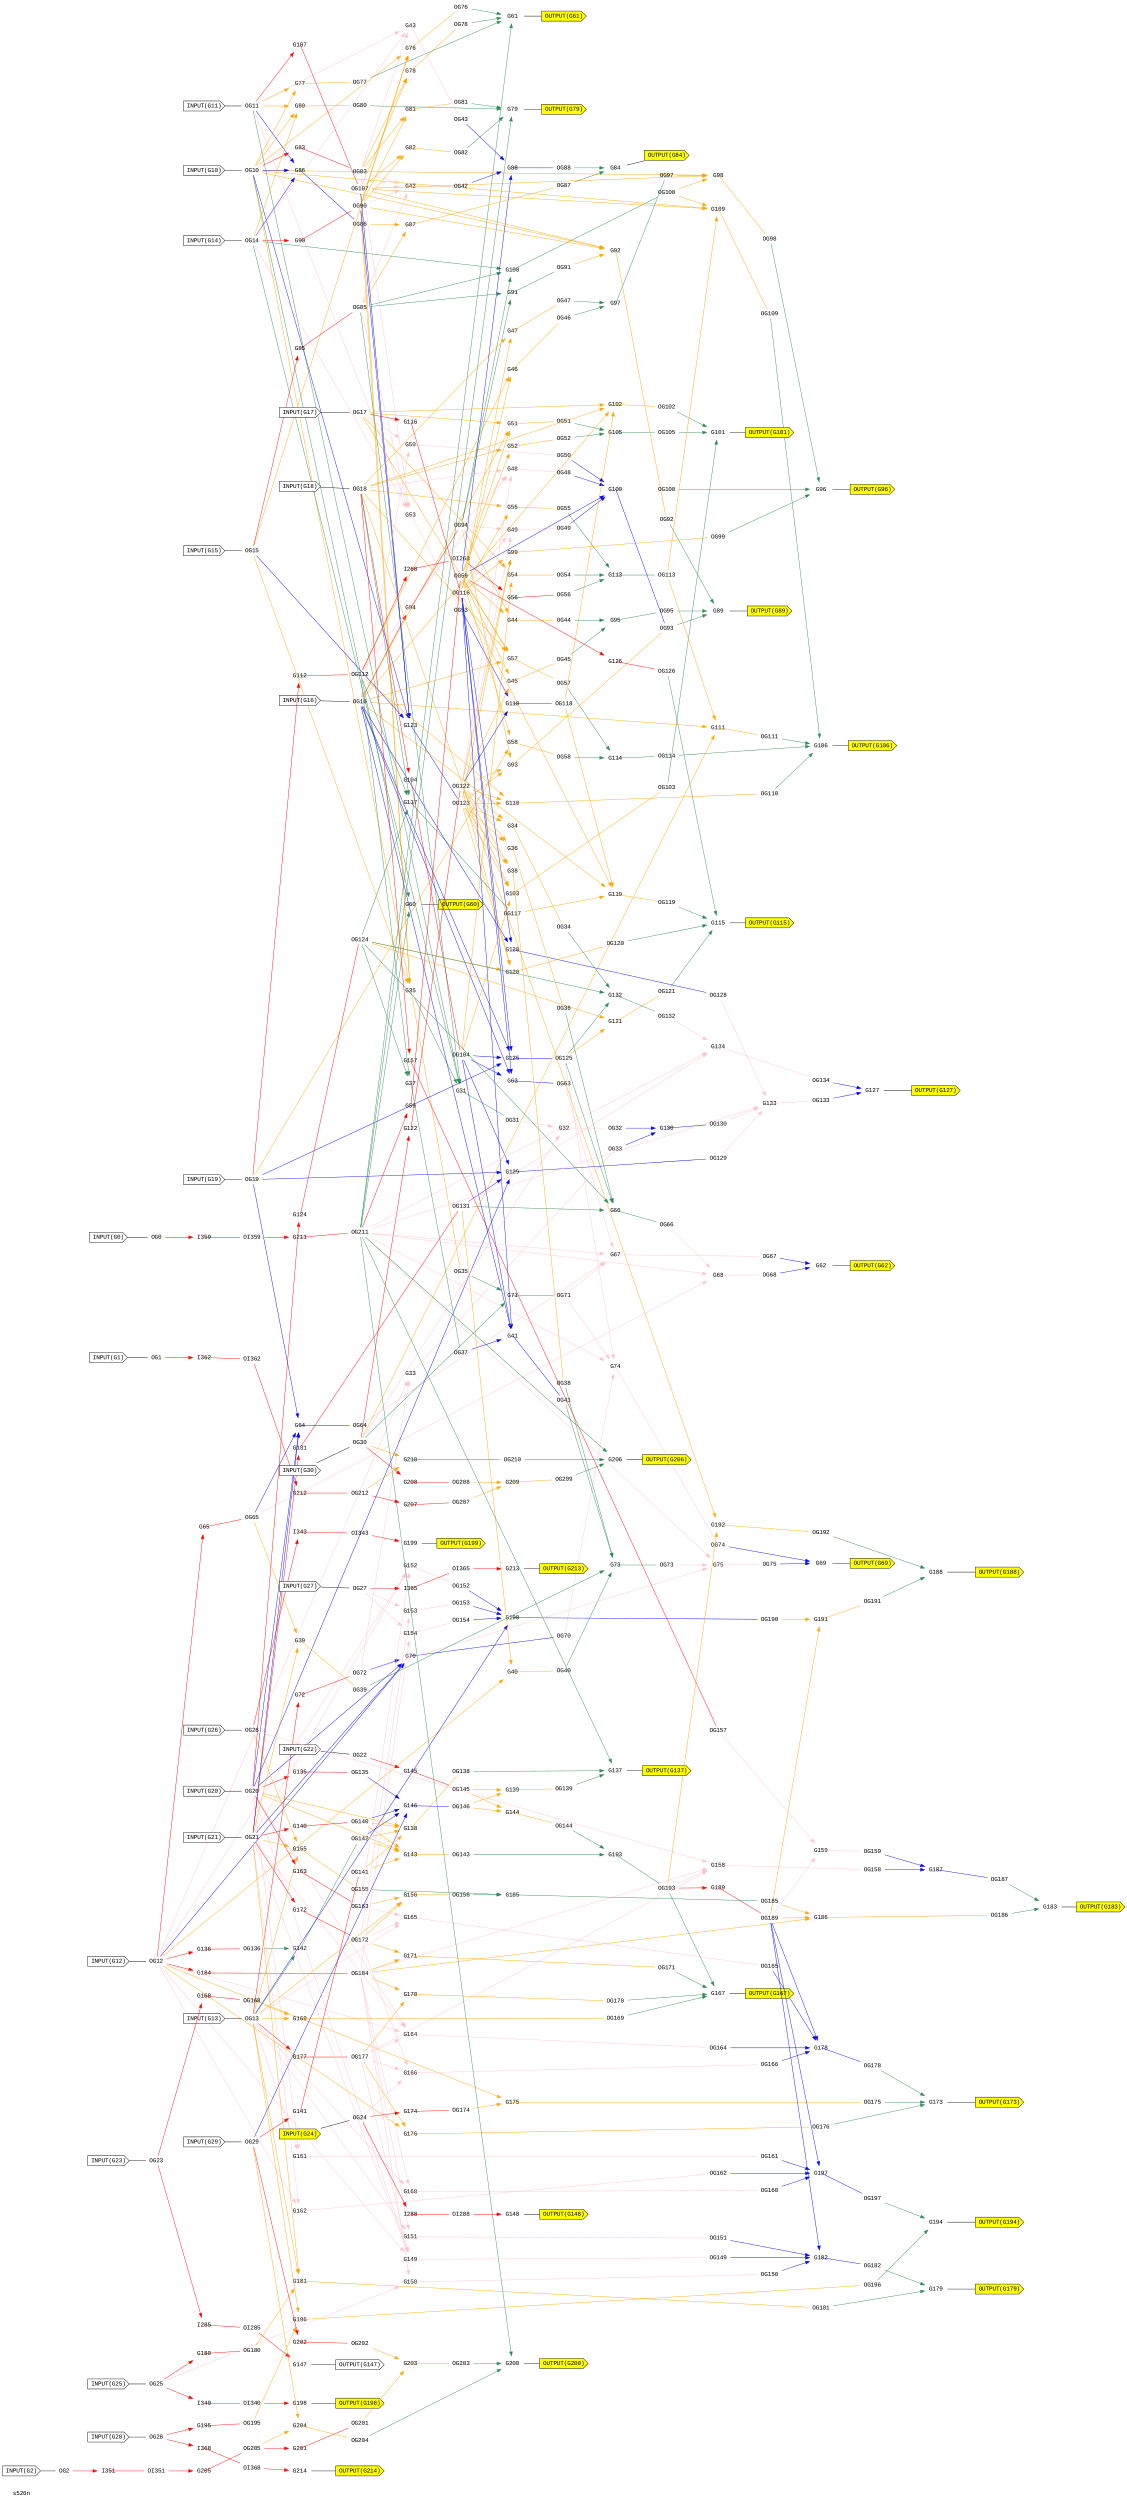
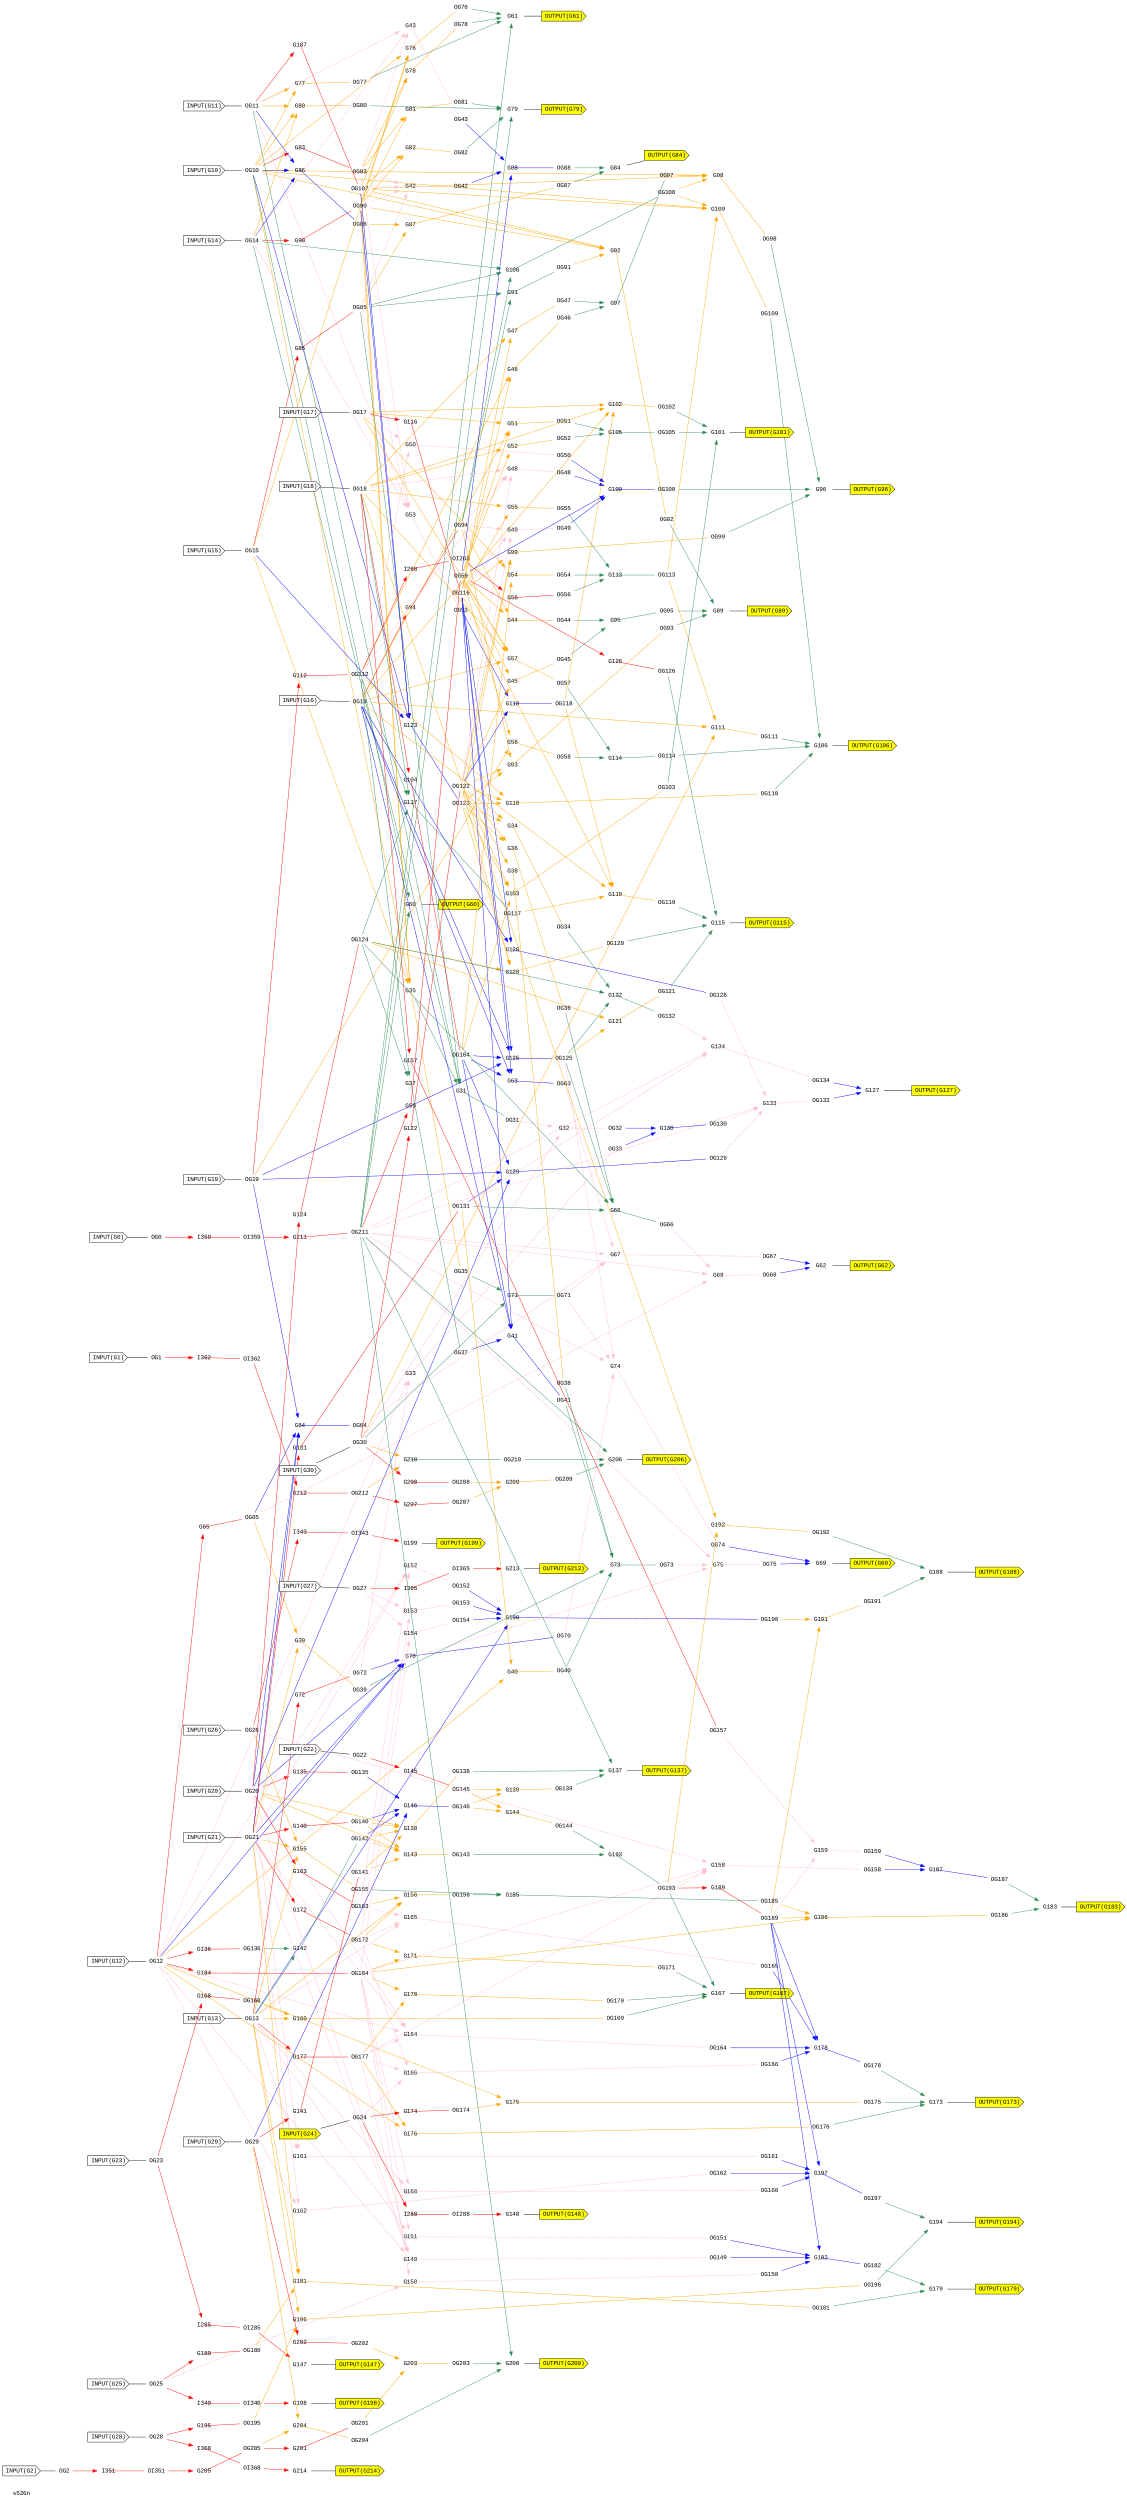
edge "G100" -- "OG93": now "G100" -- "OG100"
edge "OG123" -> "G38": removed
node "OUTPUT(G147)": fillcolor white -> yellow
